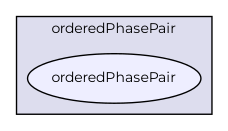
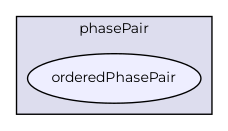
cluster "orderedPhasePair": label "orderedPhasePair" -> "phasePair"
